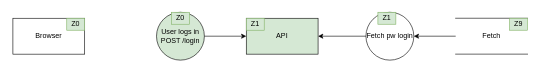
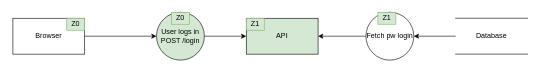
node "Z9": removed
edge "Browser" -> "User logs in POST /login": added
node "Fetch": label "Fetch" -> "Database"
